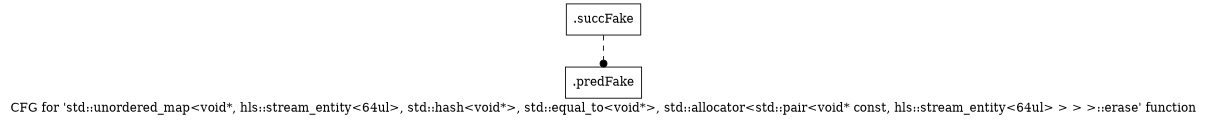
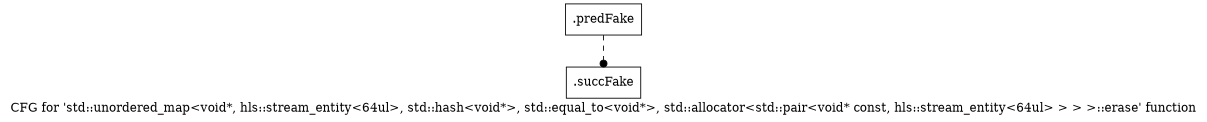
edge ".succFake" -> ".predFake": reversed
